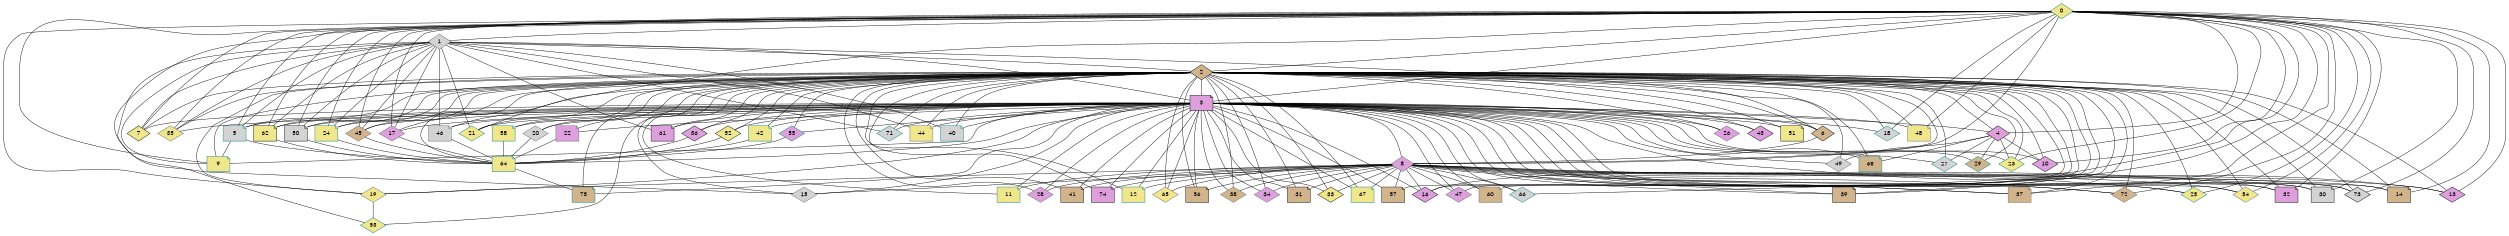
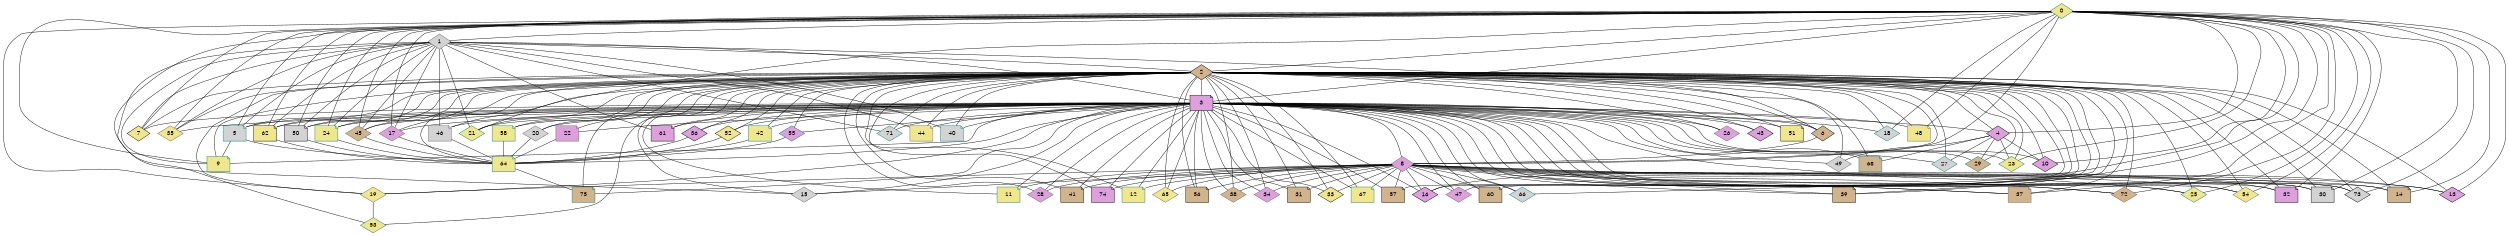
node "60": color gray40 -> black
